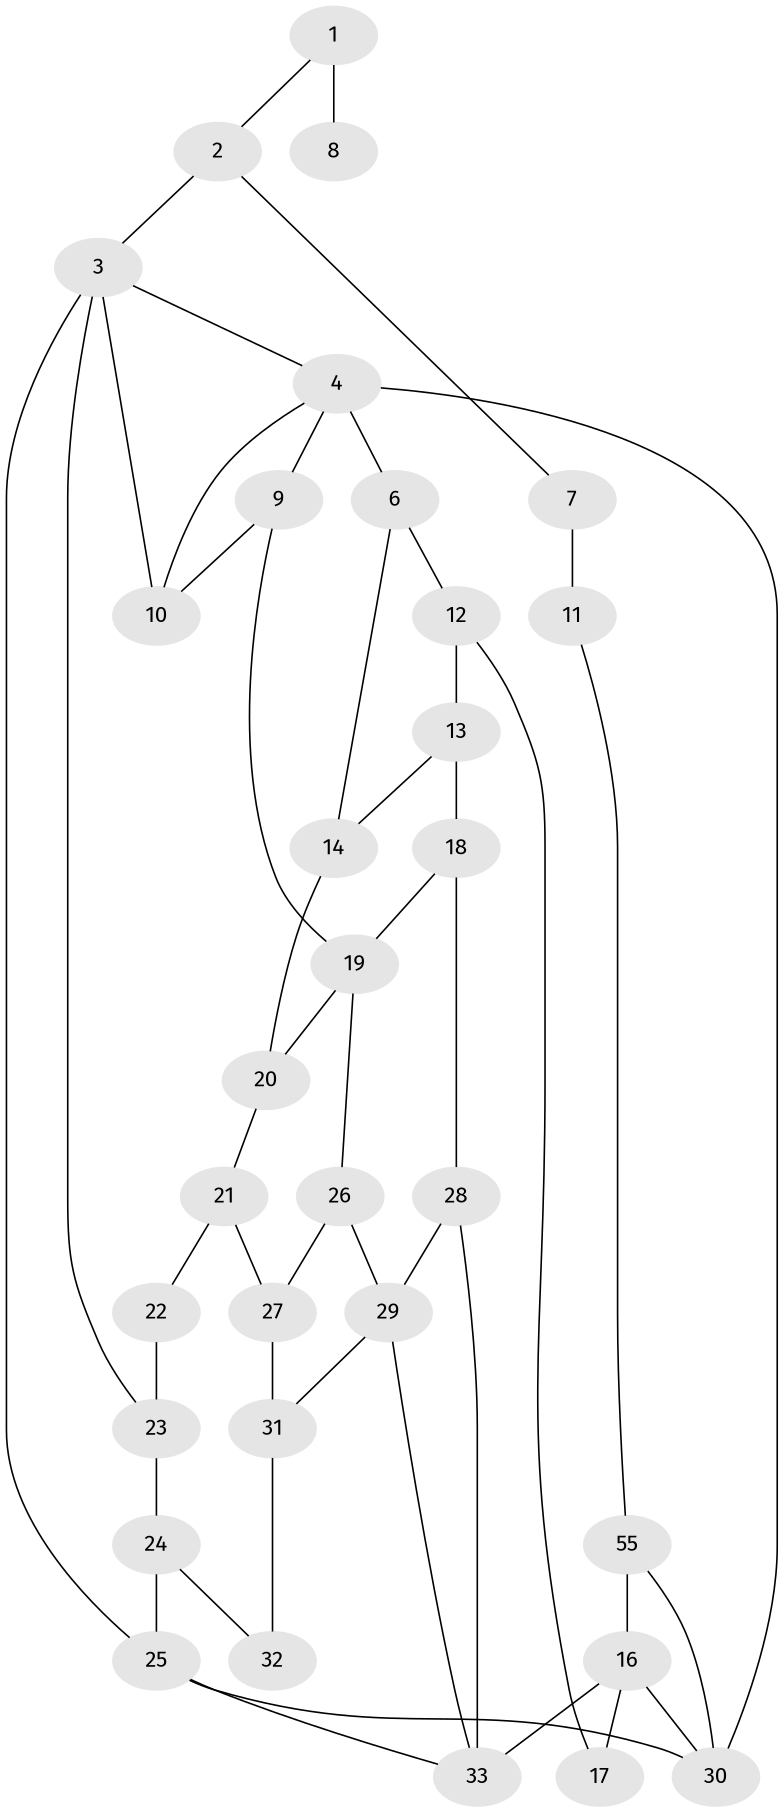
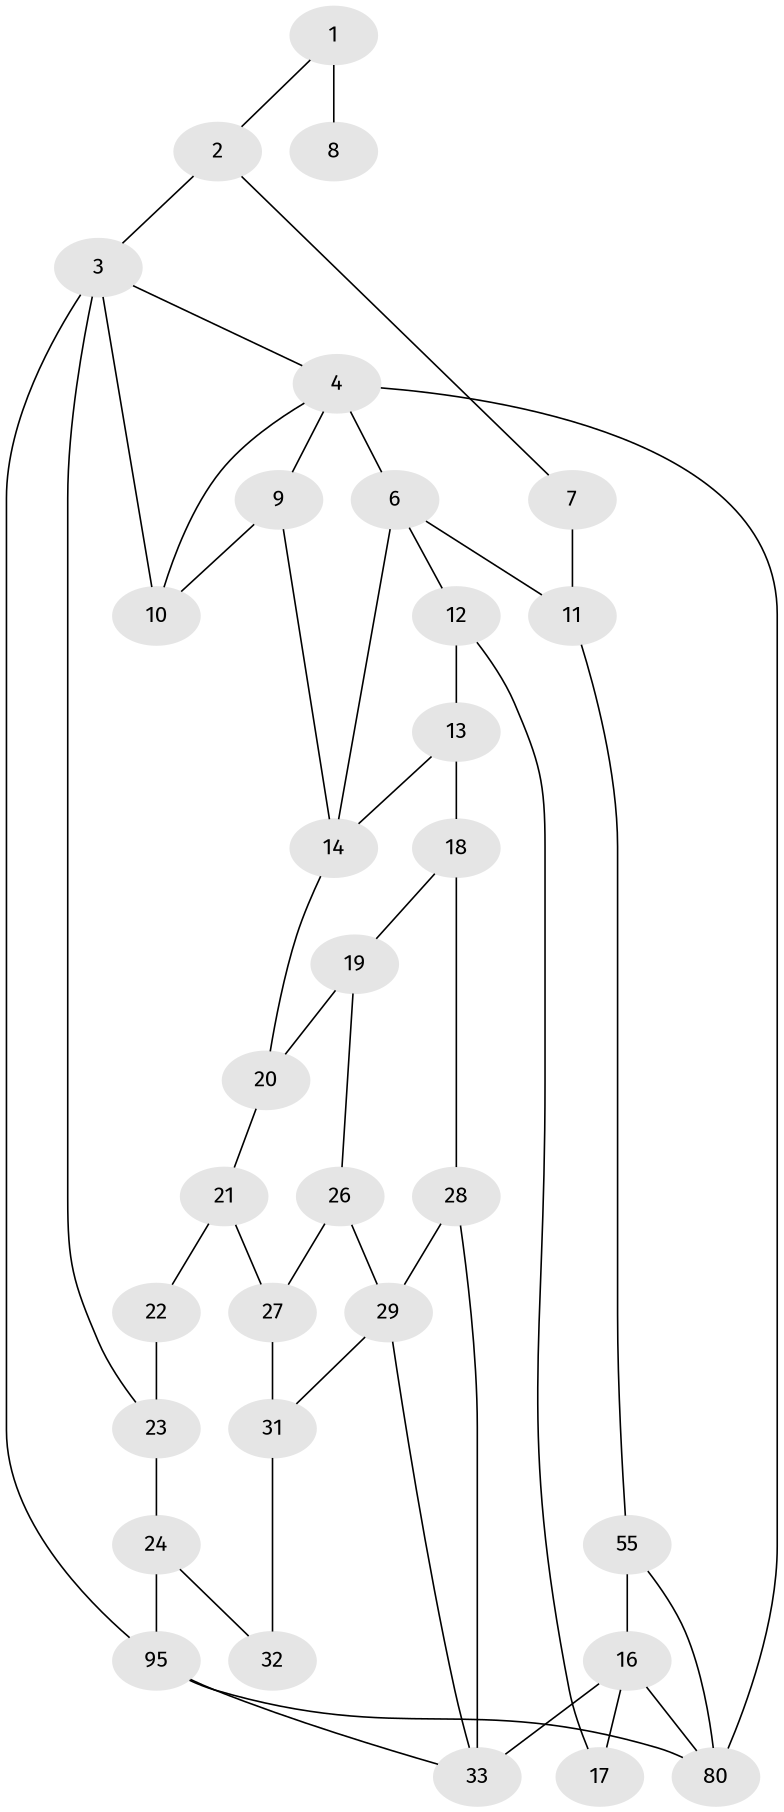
edge "6" -- "11": added
edge "9" -- "19": now "9" -- "14"
node "25": label "25" -> "95"
node "30": label "30" -> "80"
